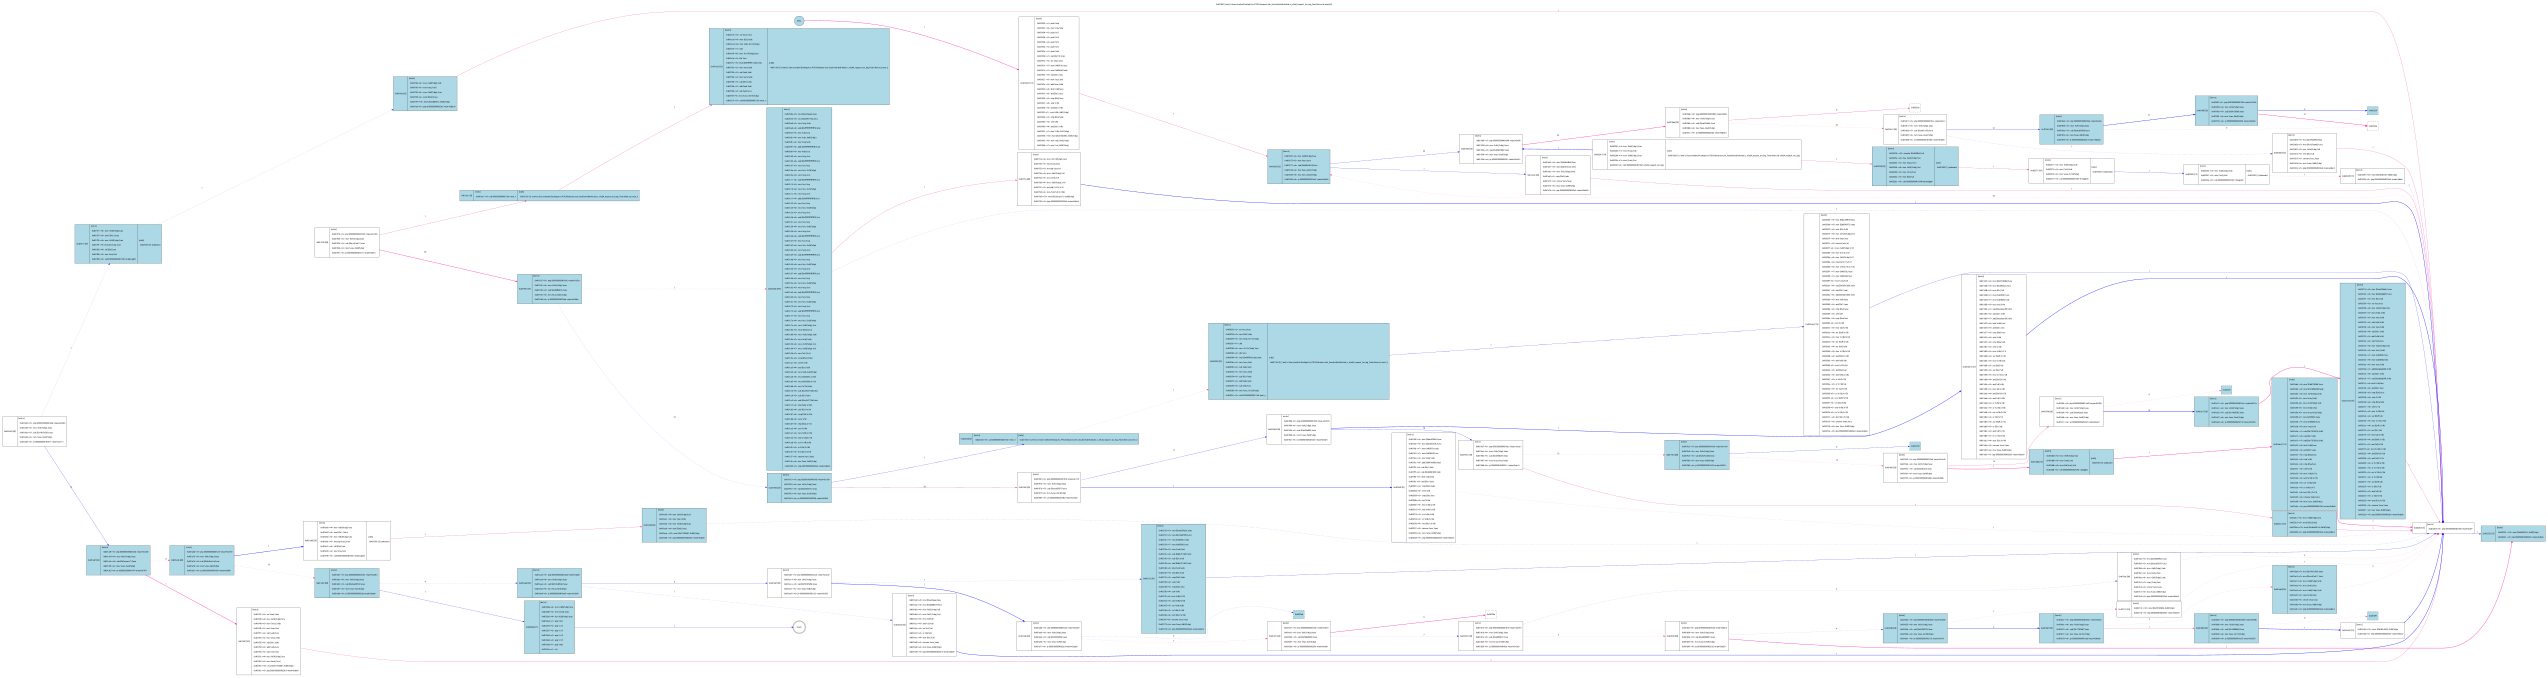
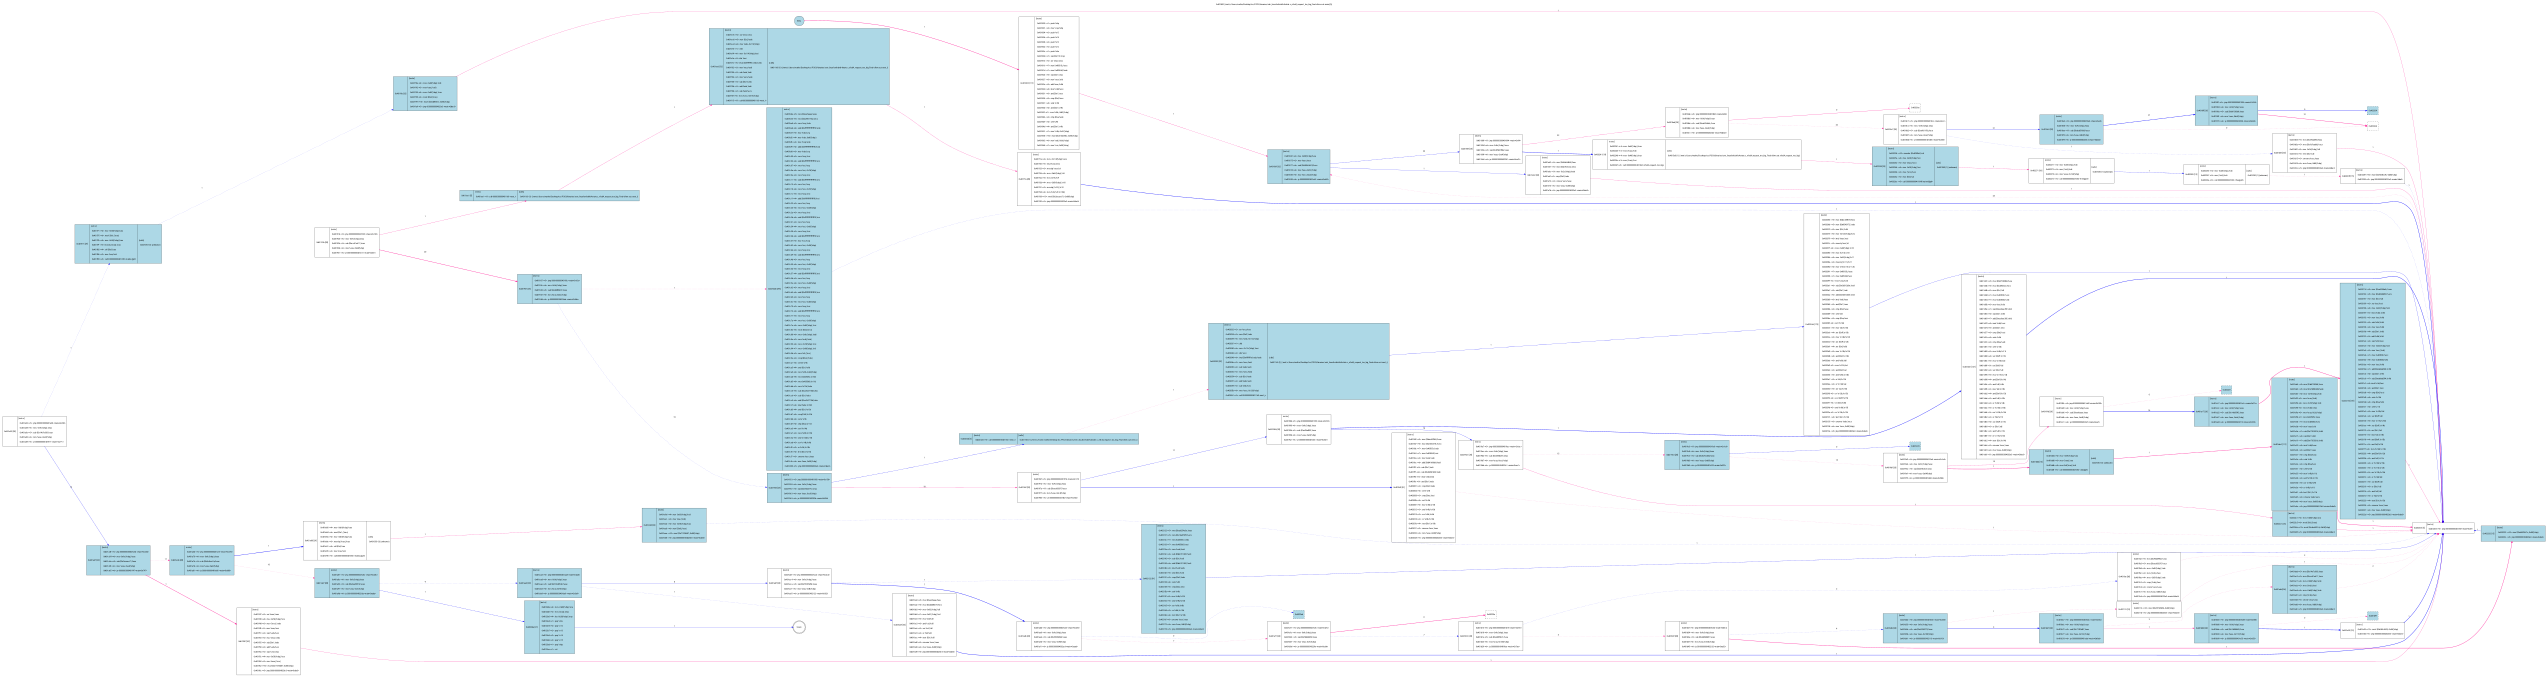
edge "0x40188f [28]" -> "0x4018ab [28]": style bold -> solid
edge "0x402241 [19]" -> "0x40188f [28]": reversed
edge "0x401bde [295]" -> "0x401f1a [45]": now "0x401ee6 [52]" -> "0x401f1a [45]"
edge "0x4023e3 [5]" -> "0x402232 [15]": reversed
